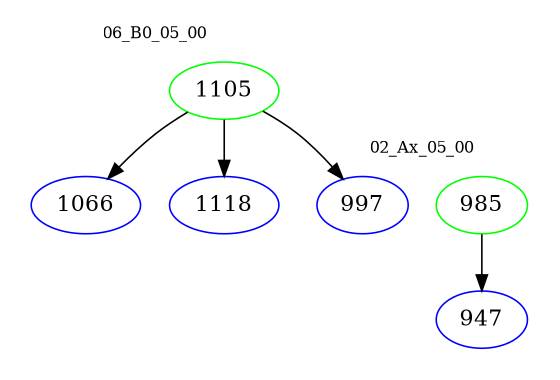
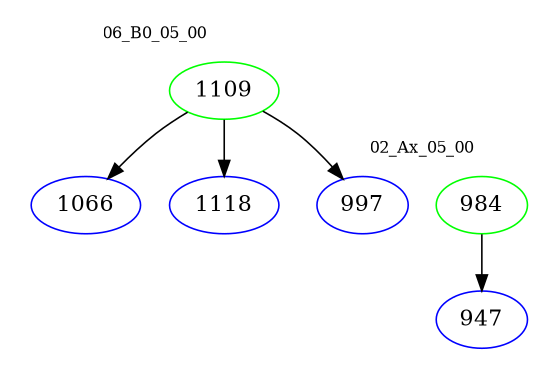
node "1105": label "1105" -> "1109"
node "985": label "985" -> "984"
